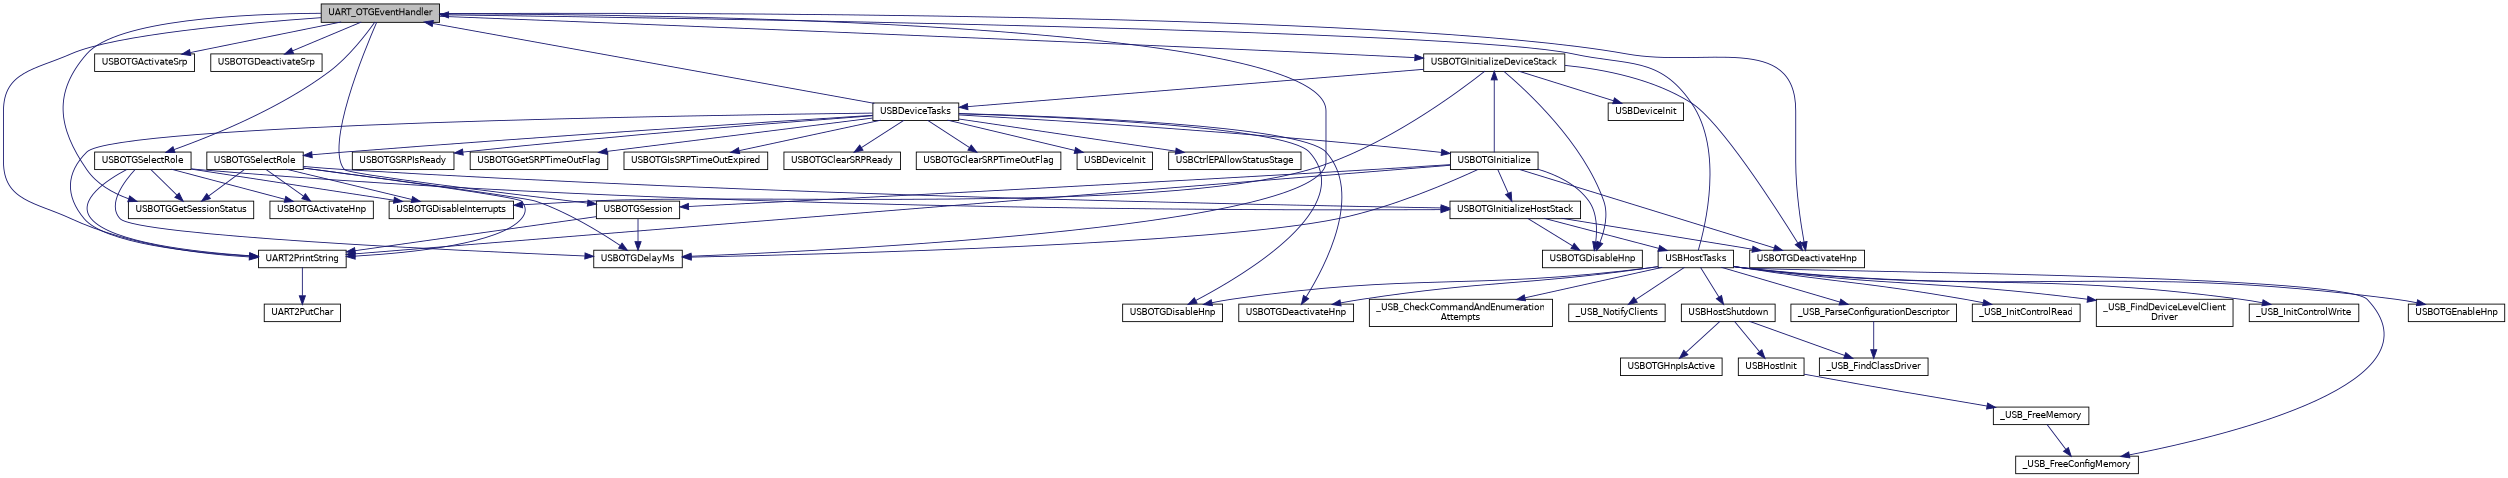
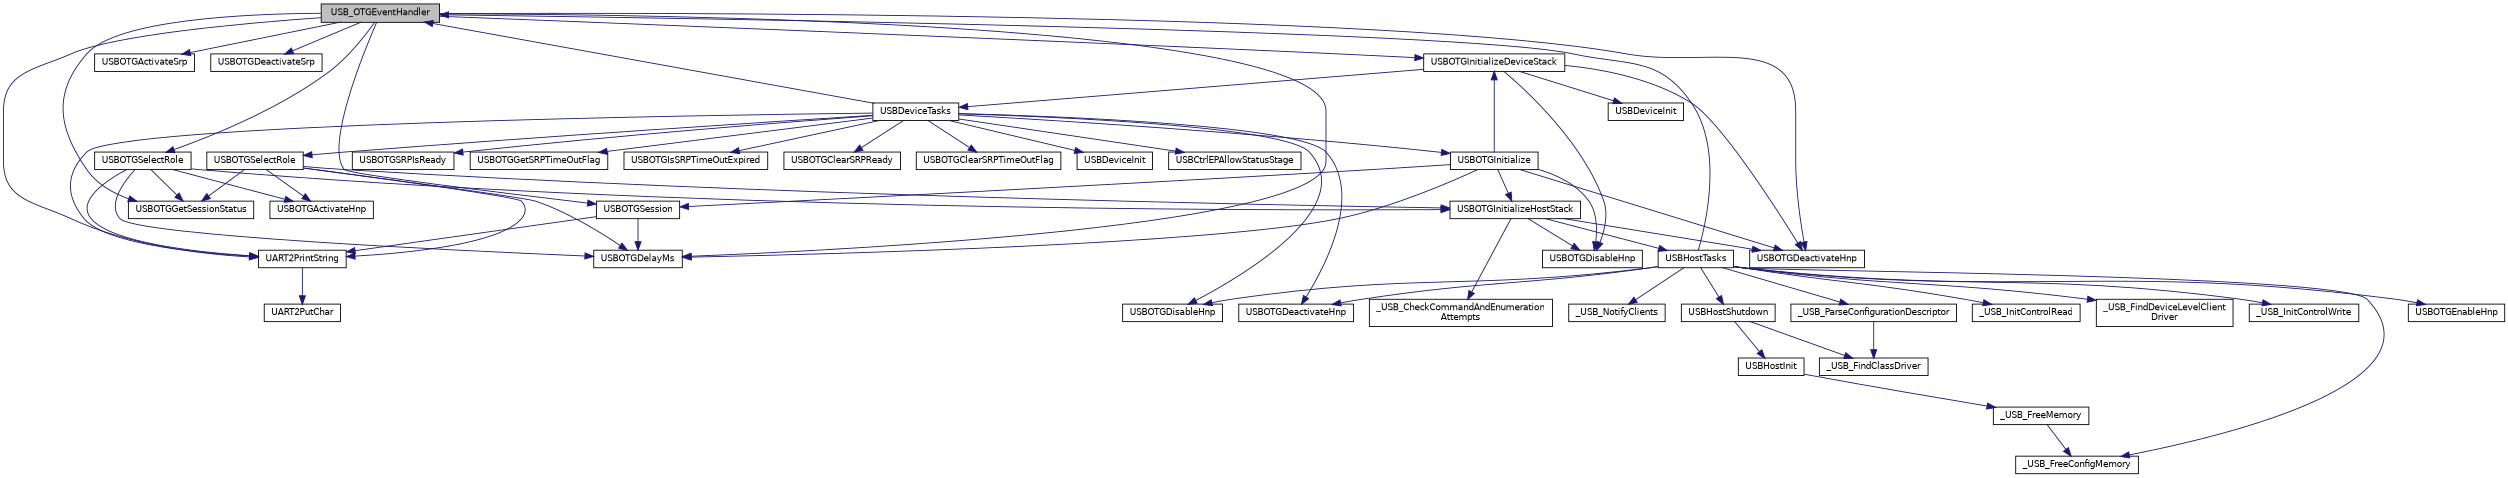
node "UART_OTGEventHandler": label "UART_OTGEventHandler" -> "USB_OTGEventHandler"
node "USBOTGDisableInterrupts": removed
edge "USBOTGInitialize" -> "UART2PrintString": removed
edge "USBHostTasks" -> "_USB_CheckCommandAndEnumeration Attempts": now "USBOTGInitializeHostStack" -> "_USB_CheckCommandAndEnumeration Attempts"
node "USBOTGHnpIsActive": removed
